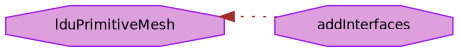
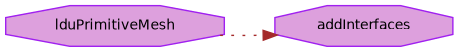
edge "addInterfaces" -> "lduPrimitiveMesh": reversed
